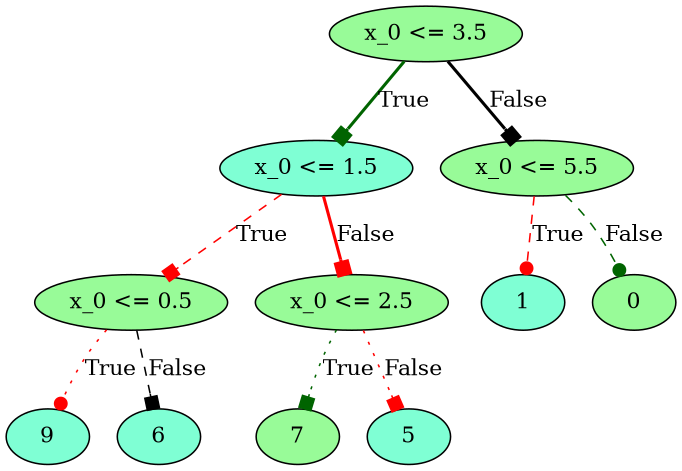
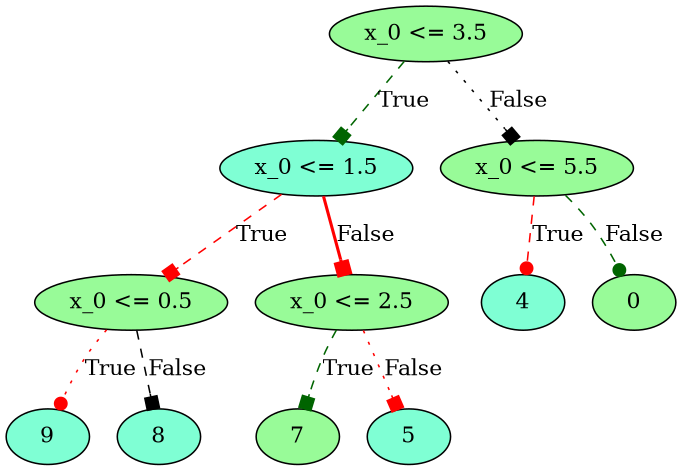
edge "x_0 <= 3.5" -> "x_0 <= 1.5": style bold -> dashed
edge "x_0 <= 3.5" -> "x_0 <= 5.5": style bold -> dotted
node "1": label "1" -> "4"
edge "x_0 <= 2.5" -> "7": style dotted -> dashed
node "6": label "6" -> "8"
